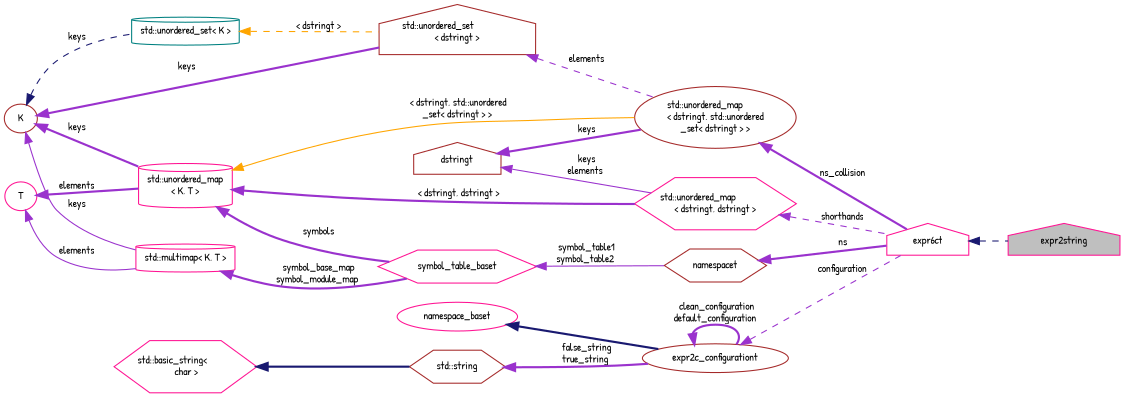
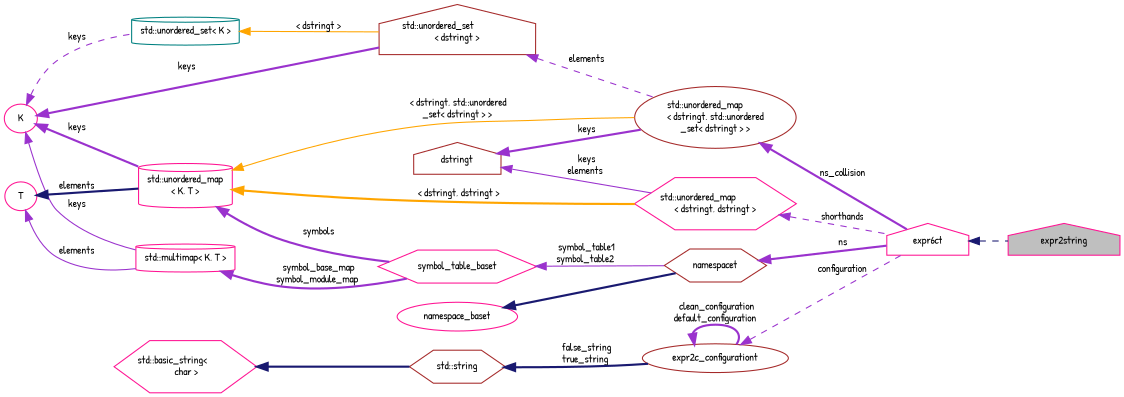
edge "std::unordered_set < dstringt >" -> "std::unordered_set< K >": style dashed -> solid
edge "std::unordered_set< K >" -> "K": color midnightblue -> darkorchid3
node "K": color brown -> deeppink
edge "std::unordered_map < K, T >" -> "T": color darkorchid3 -> midnightblue
edge "std::unordered_map < dstringt, dstringt >" -> "std::unordered_map < K, T >": color darkorchid3 -> orange
edge "expr2c_configurationt" -> "namespace_baset": now "namespacet" -> "namespace_baset"
edge "expr2c_configurationt" -> "std::string": color darkorchid3 -> midnightblue
